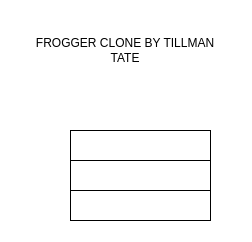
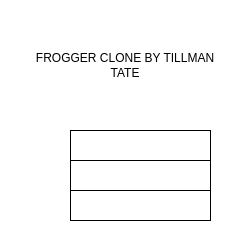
node "FROGGER CLONE BY TILLMAN TATE": moved (126, 51) -> (126, 66)
